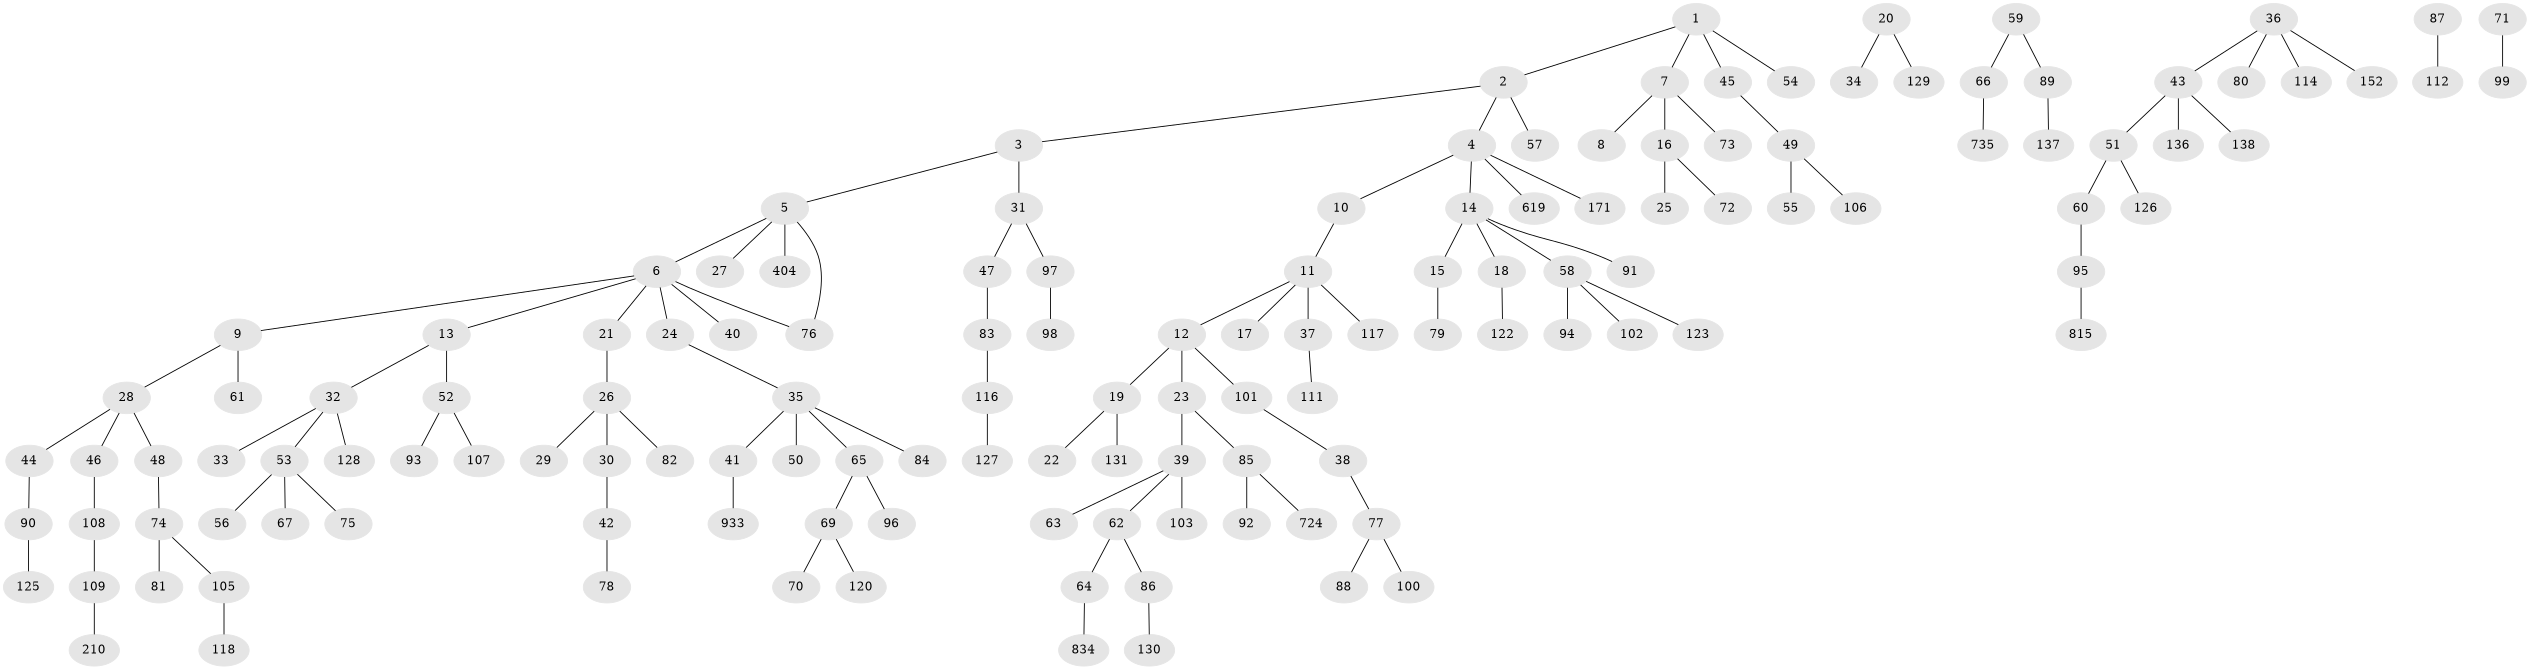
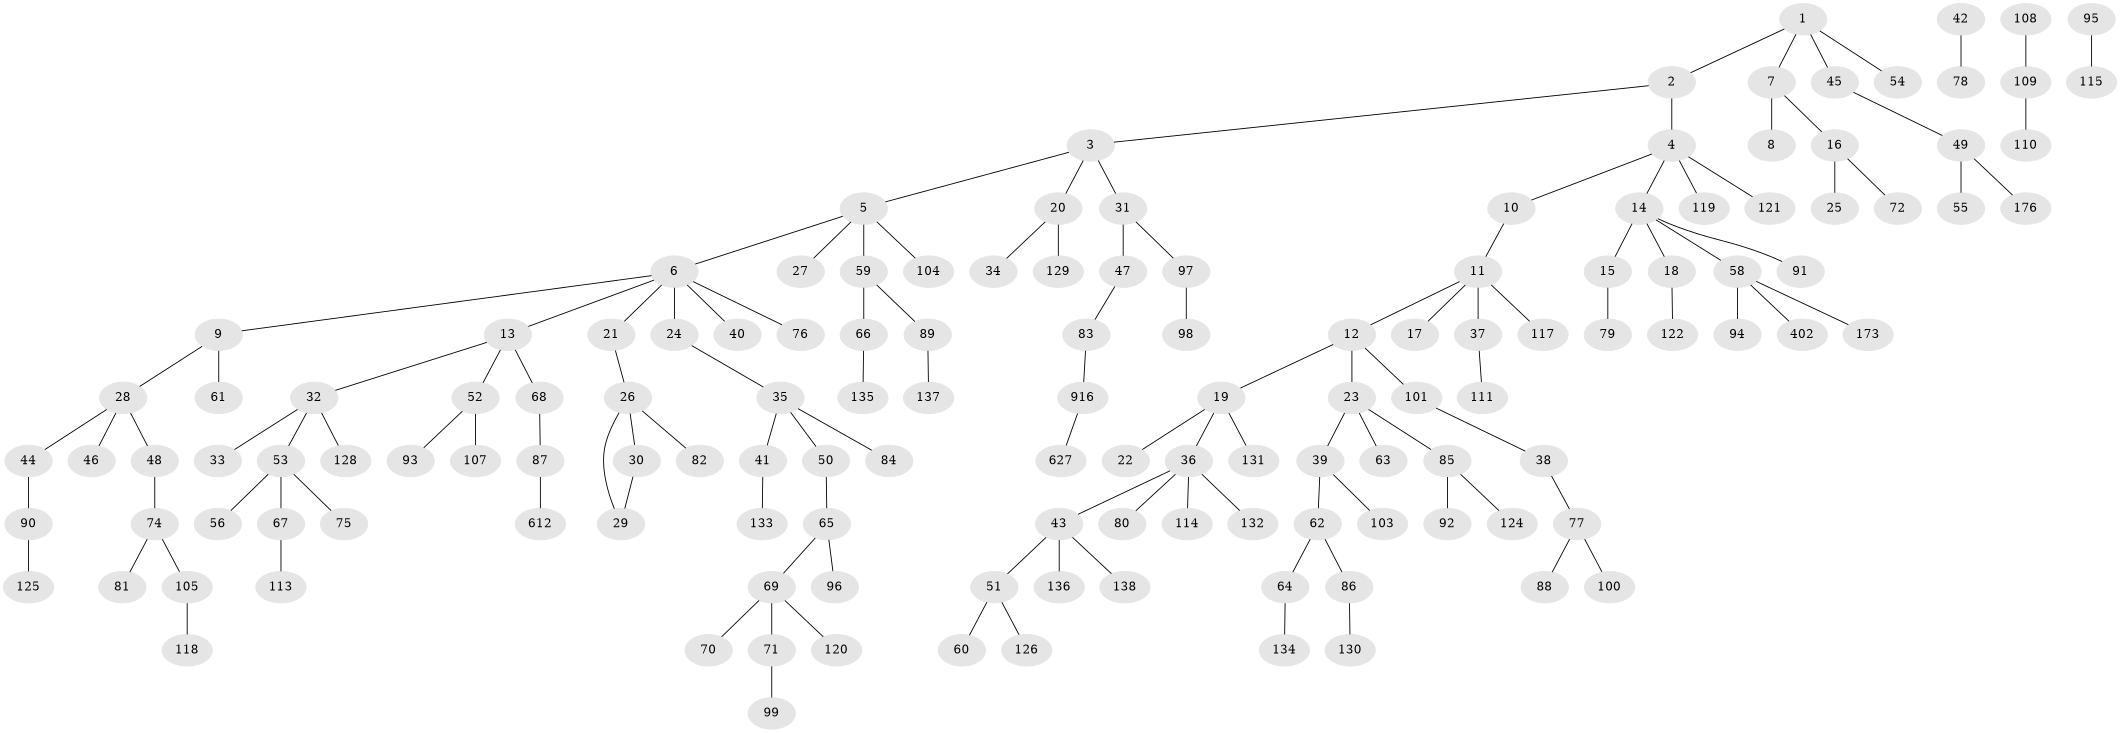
node "152": label "152" -> "132"
node "112": label "112" -> "612"
node "57": removed
node "73": removed
node "735": label "735" -> "135"
edge "3" -- "20": added
node "619": label "619" -> "119"
node "171": label "171" -> "121"
node "106": label "106" -> "176"
edge "60" -- "95": removed
edge "5" -- "76": now "5" -- "59"
node "404": label "404" -> "104"
node "102": label "102" -> "402"
node "123": label "123" -> "173"
node "815": label "815" -> "115"
node "68": added
node "116": label "116" -> "916"
edge "35" -- "65": now "50" -- "65"
edge "19" -- "36": added
node "127": label "127" -> "627"
edge "46" -- "108": removed
edge "30" -- "42": now "30" -- "29"
edge "39" -- "63": now "23" -- "63"
node "933": label "933" -> "133"
node "724": label "724" -> "124"
node "113": added
edge "69" -- "71": added
node "210": label "210" -> "110"
node "834": label "834" -> "134"
